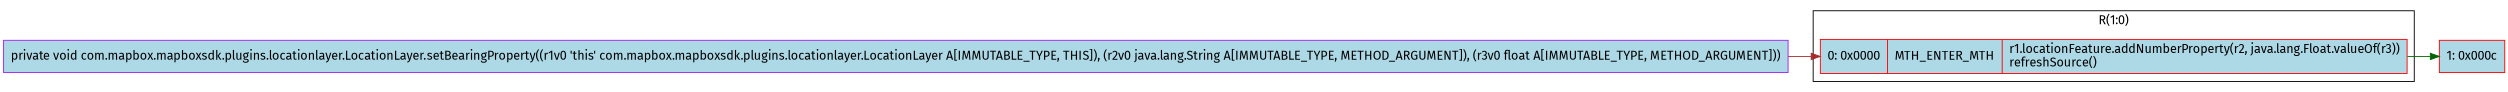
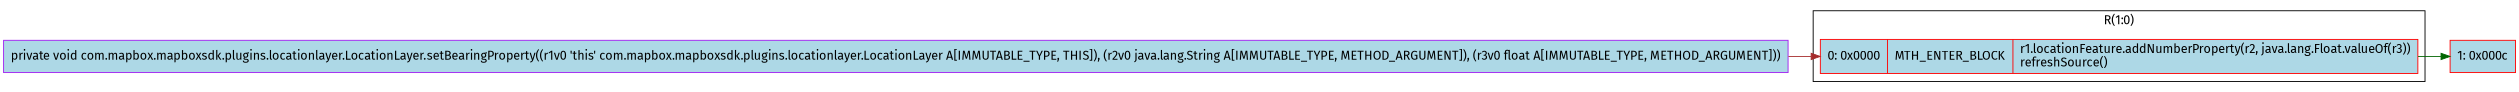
node "0: 0x0000": text "MTH_ENTER_MTH" -> "MTH_ENTER_BLOCK"
